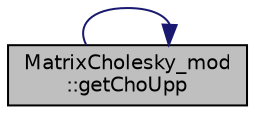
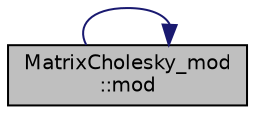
node "MatrixCholesky_mod ::getChoUpp": label "MatrixCholesky_mod ::getChoUpp" -> "MatrixCholesky_mod ::mod"
